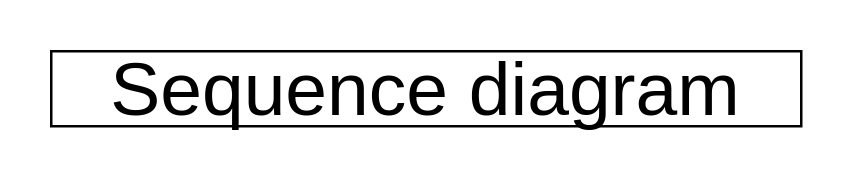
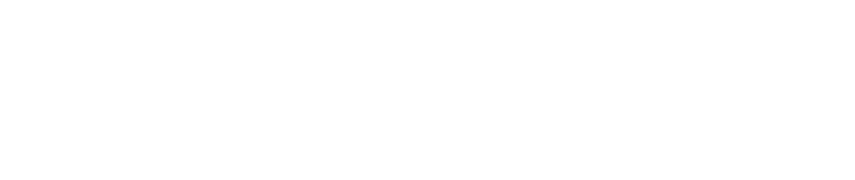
node "Sequence diagram": removed
